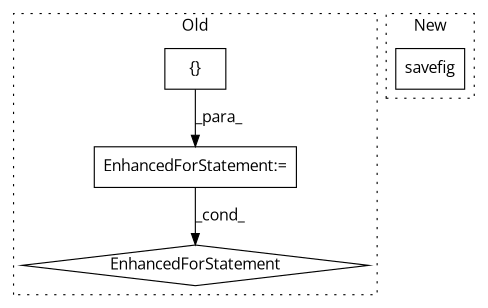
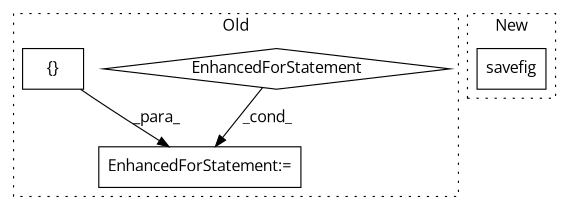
edge "EnhancedForStatement:=" -> "EnhancedForStatement": reversed
